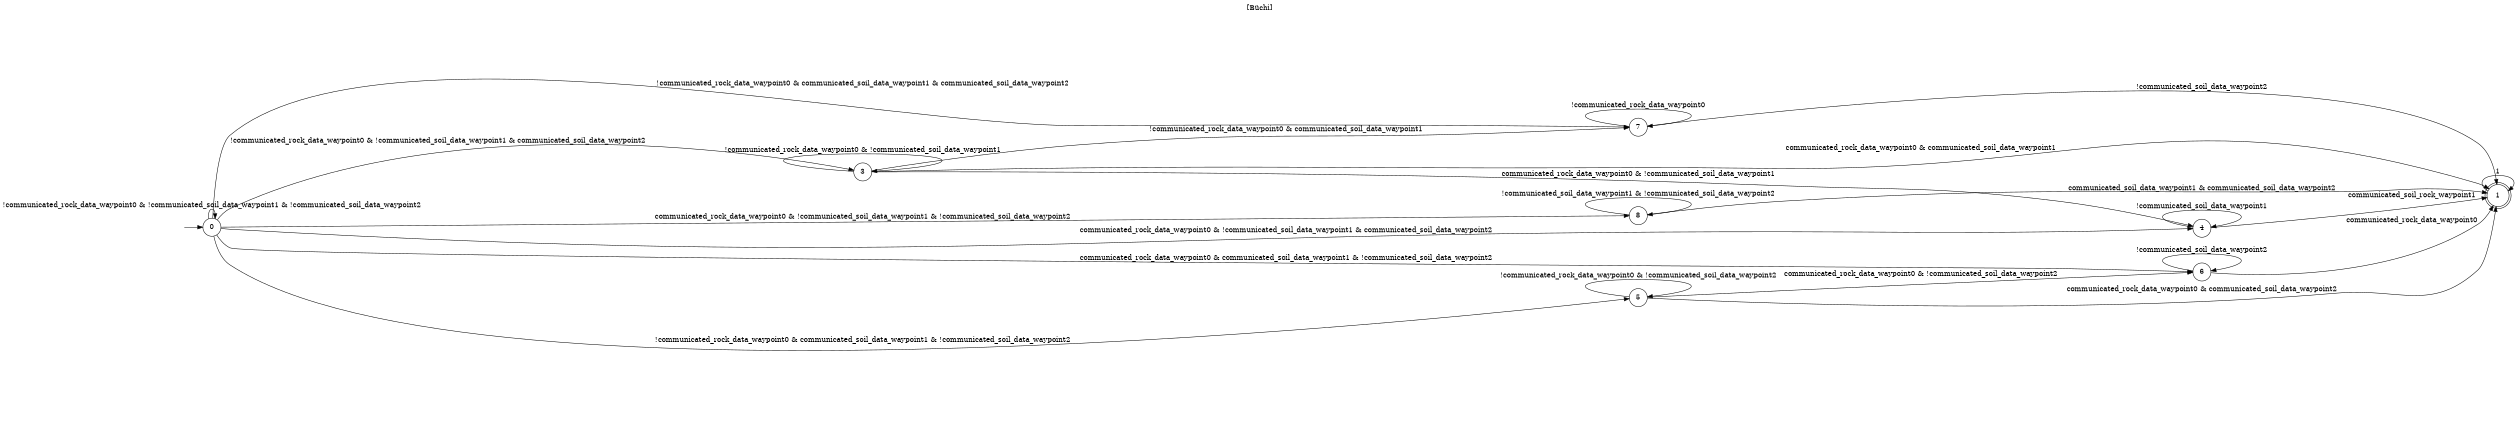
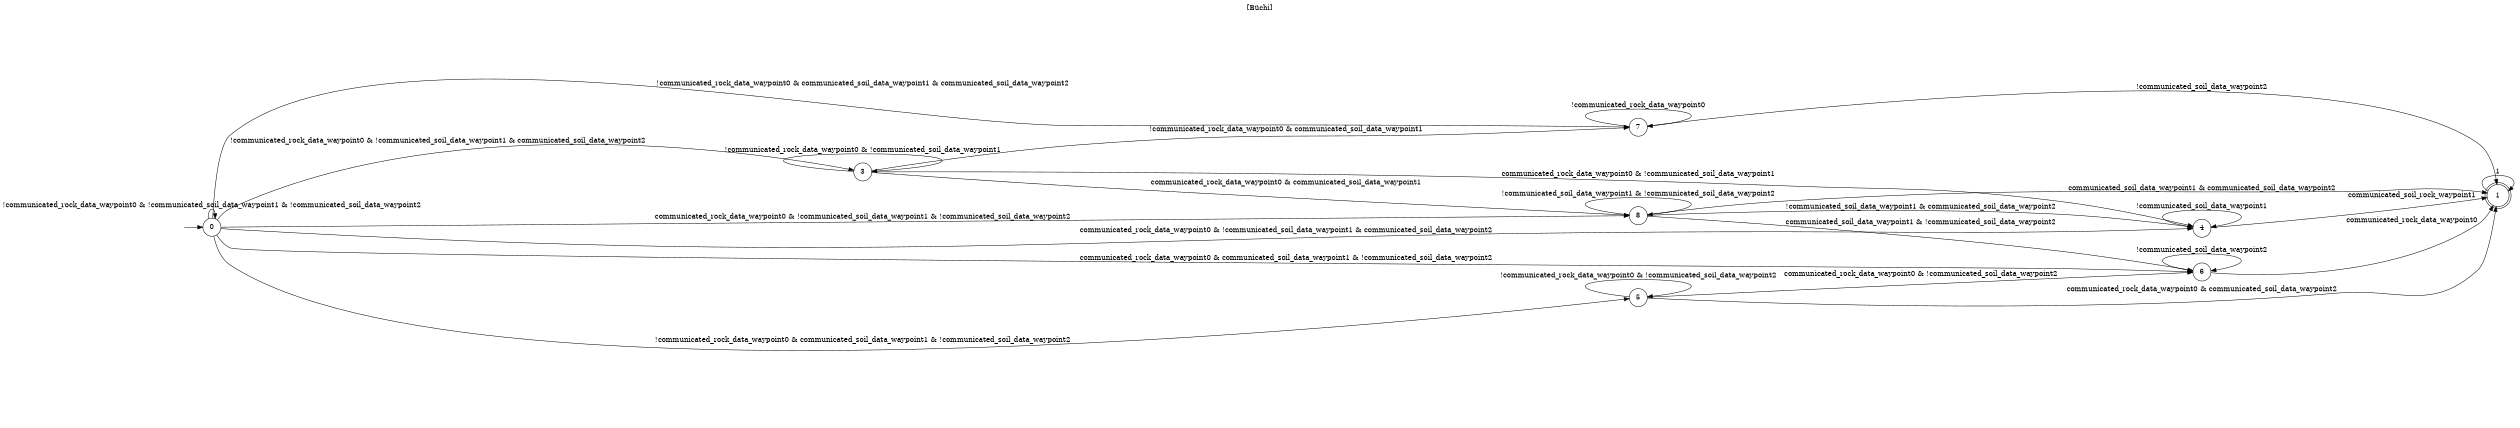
edge "3" -> "1": now "3" -> "8"
edge "8" -> "4": added, label "!communicated_soil_data_waypoint1 & communicated_soil_data_waypoint2"
edge "8" -> "6": added, label "communicated_soil_data_waypoint1 & !communicated_soil_data_waypoint2"
